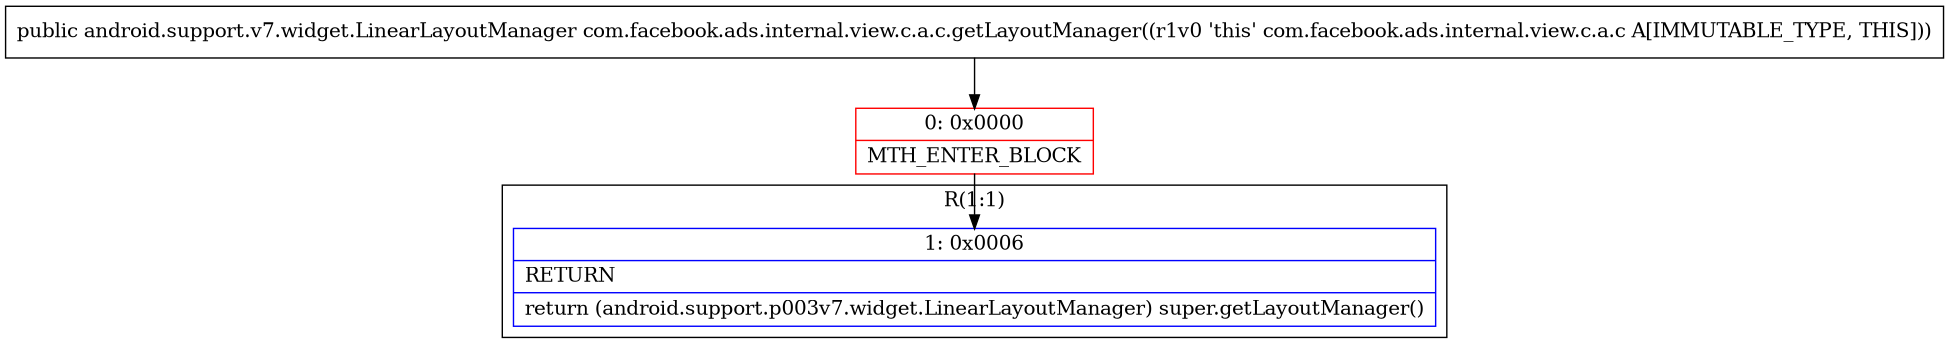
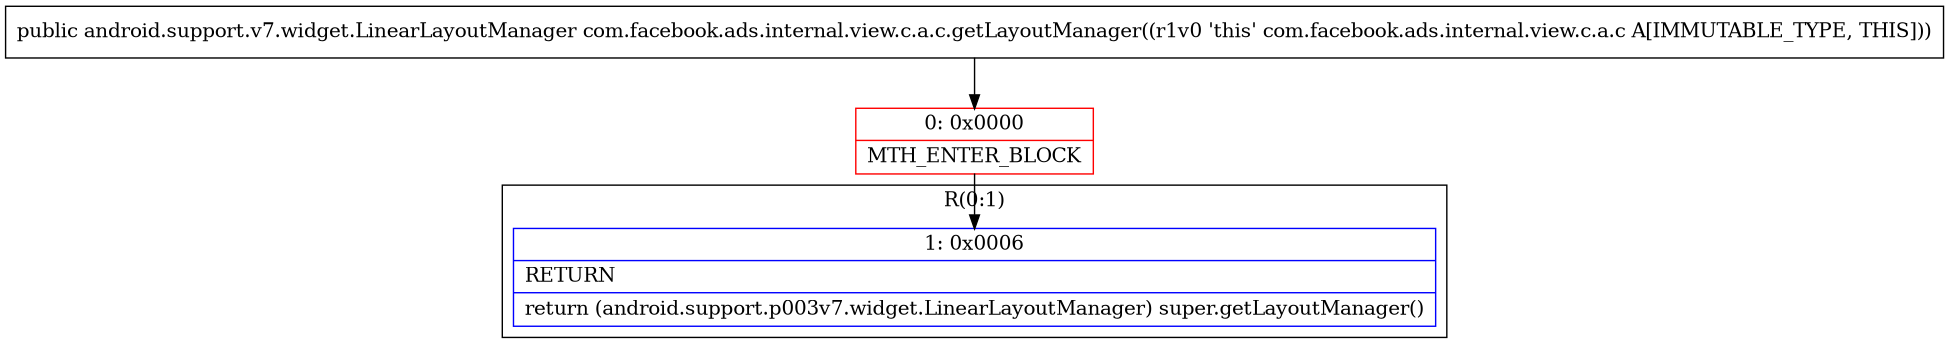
cluster "R(1:1)": label "R(1:1)" -> "R(0:1)"
